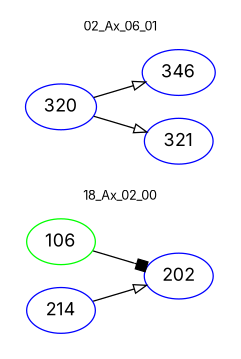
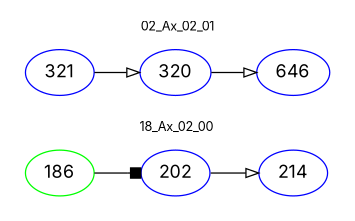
cluster "02_Ax_06_01": label "02_Ax_06_01" -> "02_Ax_02_01"
node "346": label "346" -> "646"
edge "320" -> "321": reversed
node "106": label "106" -> "186"
edge "214" -> "202": reversed
